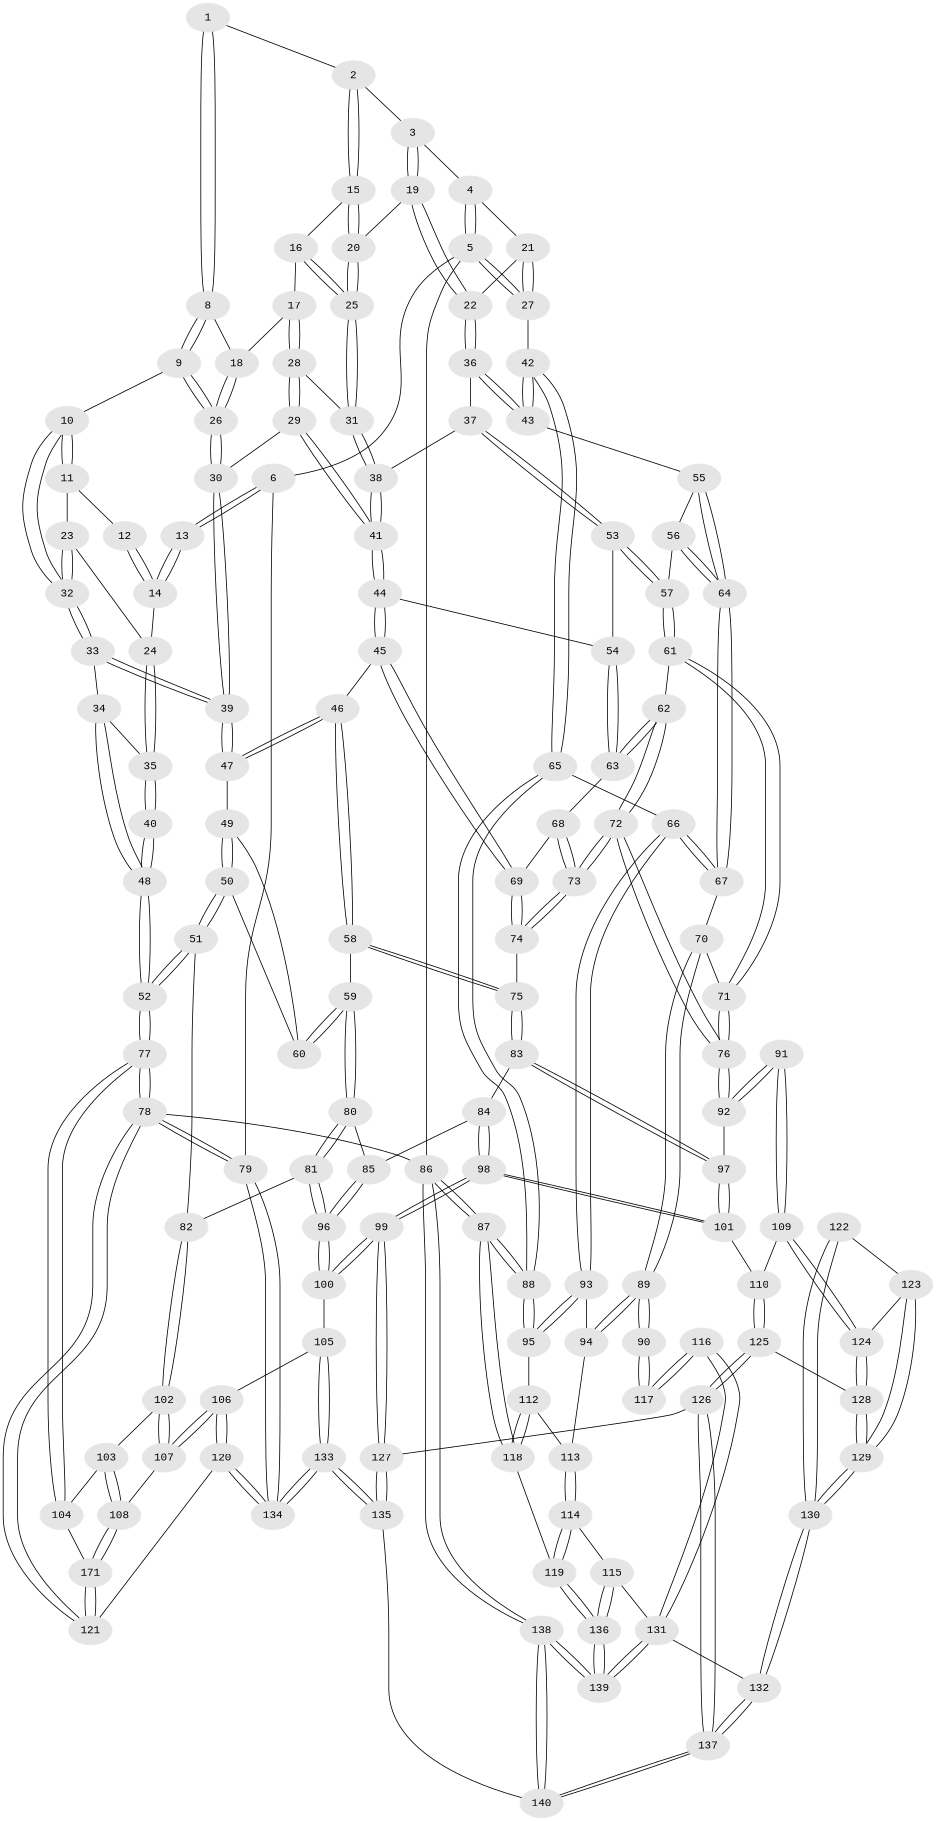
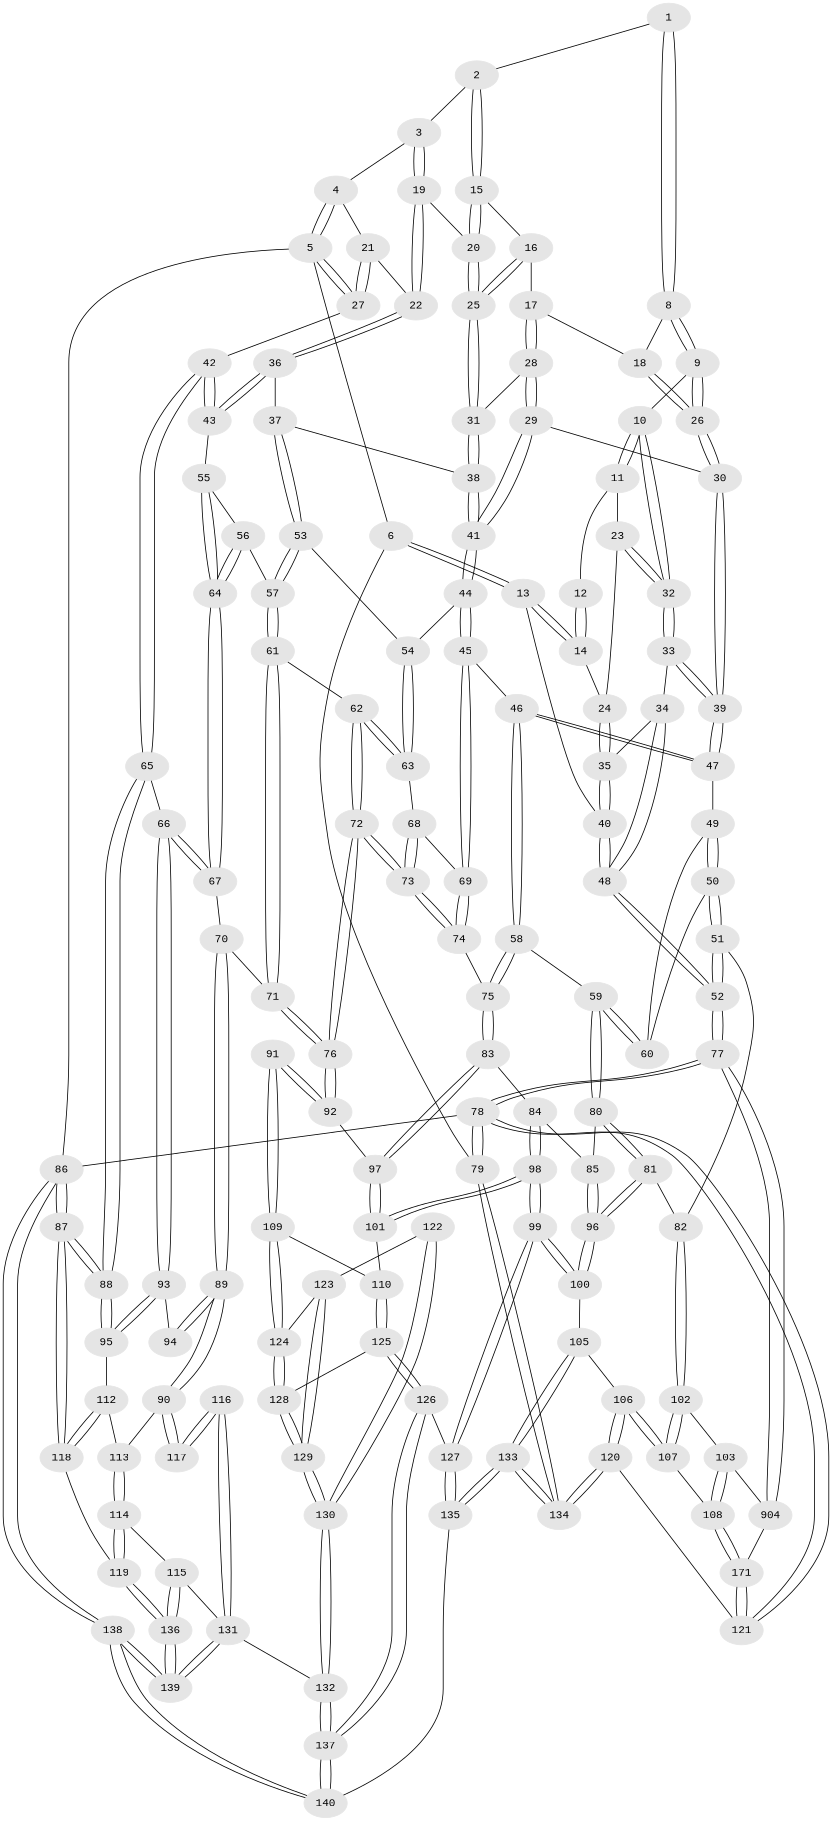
edge "13" -- "40": added
edge "94" -- "113": now "90" -- "113"
node "104": label "104" -> "904"
